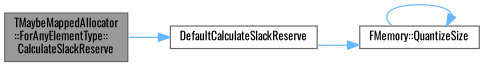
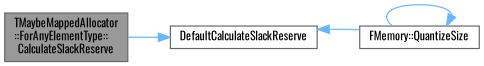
edge "DefaultCalculateSlackReserve" -> "FMemory::QuantizeSize": reversed
